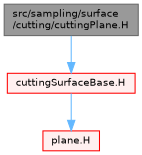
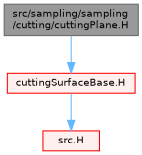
node "src/sampling/surface /cutting/cuttingPlane.H": label "src/sampling/surface /cutting/cuttingPlane.H" -> "src/sampling/sampling /cutting/cuttingPlane.H"
node "plane.H": label "plane.H" -> "src.H"
